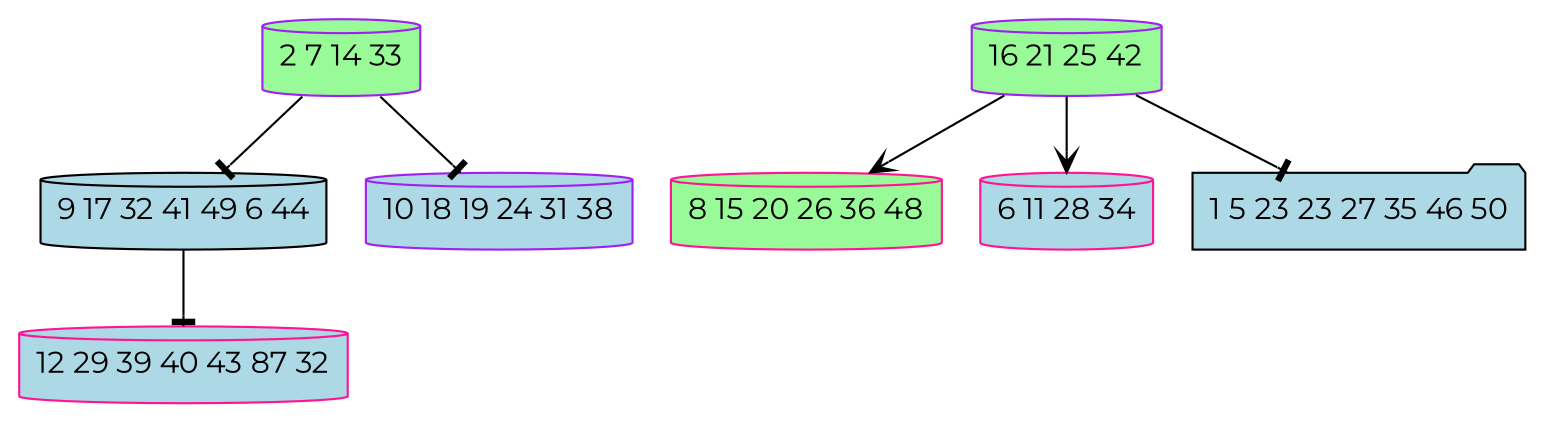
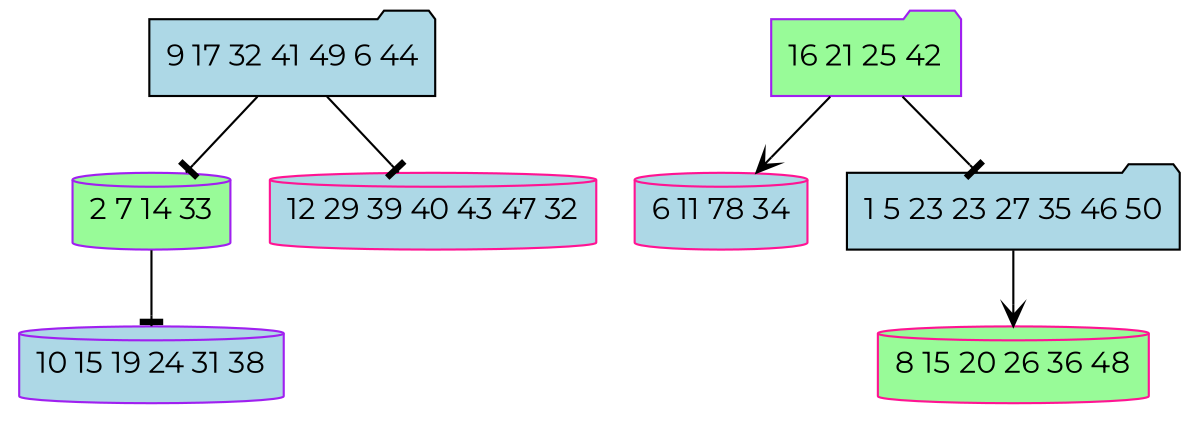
node "16 21 25 42": shape cylinder -> folder
edge "16 21 25 42" -> "8 15 20 26 36 48": now "1 5 23 23 27 35 46 50" -> "8 15 20 26 36 48"
edge "2 7 14 33" -> "9 17 32 41 49 6 44": reversed
node "9 17 32 41 49 6 44": shape cylinder -> folder
node "10 18 19 24 31 38": label "10 18 19 24 31 38" -> "10 15 19 24 31 38"
node "6 11 28 34": label "6 11 28 34" -> "6 11 78 34"
node "12 29 39 40 43 87 32": label "12 29 39 40 43 87 32" -> "12 29 39 40 43 47 32"
